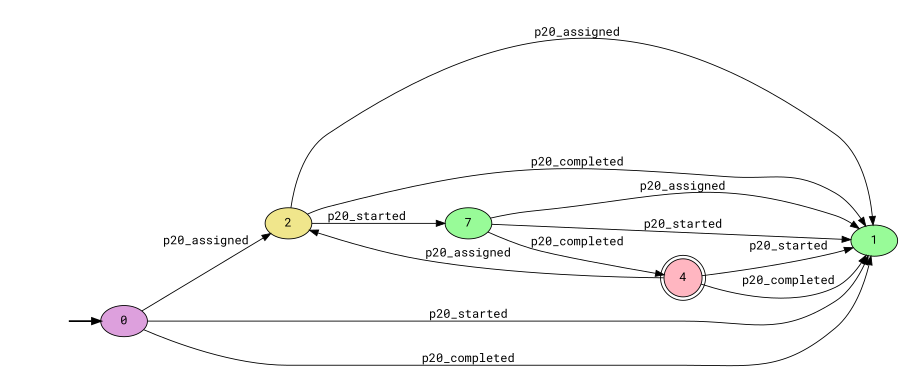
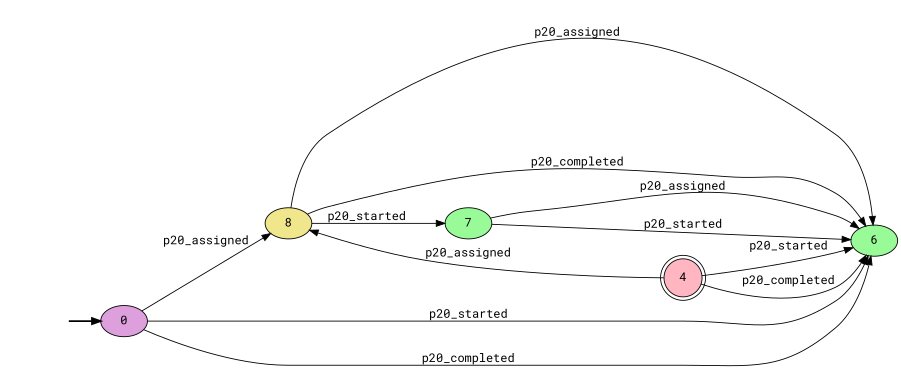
node "2": label "2" -> "8"
node "1": label "1" -> "6"
edge "7" -> "4": removed, label "p20_completed"
